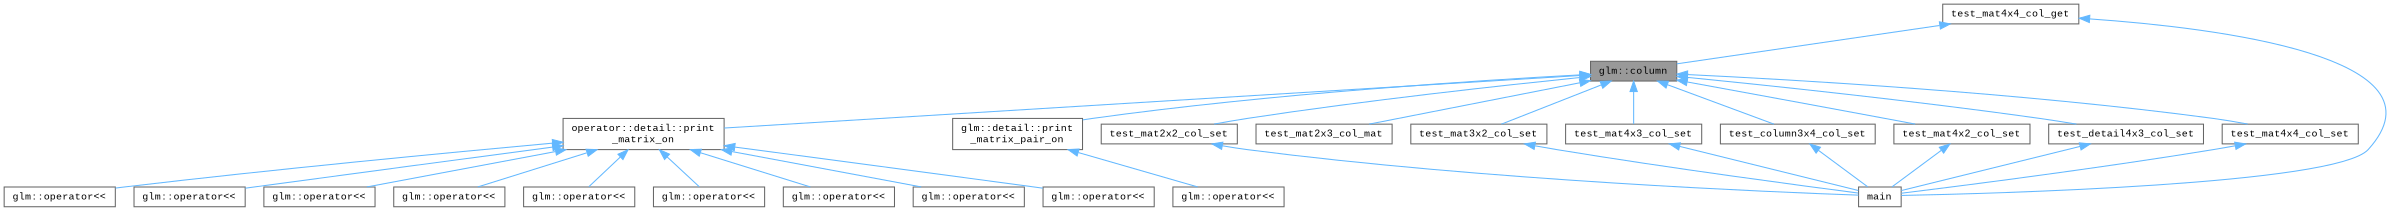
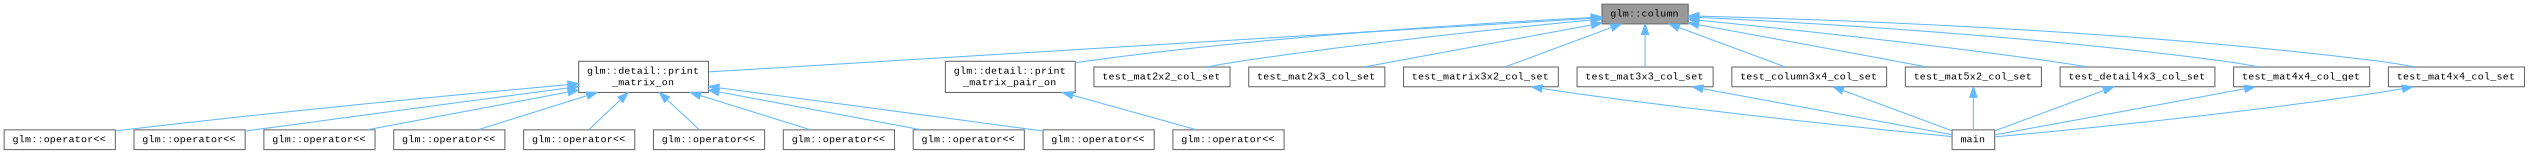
edge "glm::column" -> "test_mat4x4_col_get": reversed
node "operator::detail::print _matrix_on": label "operator::detail::print _matrix_on" -> "glm::detail::print _matrix_on"
node "test_mat2x3_col_mat": label "test_mat2x3_col_mat" -> "test_mat2x3_col_set"
node "test_mat3x2_col_set": label "test_mat3x2_col_set" -> "test_matrix3x2_col_set"
node "test_mat4x3_col_set": label "test_mat4x3_col_set" -> "test_mat3x3_col_set"
node "test_mat4x2_col_set": label "test_mat4x2_col_set" -> "test_mat5x2_col_set"
edge "main" -> "test_mat2x2_col_set": removed
